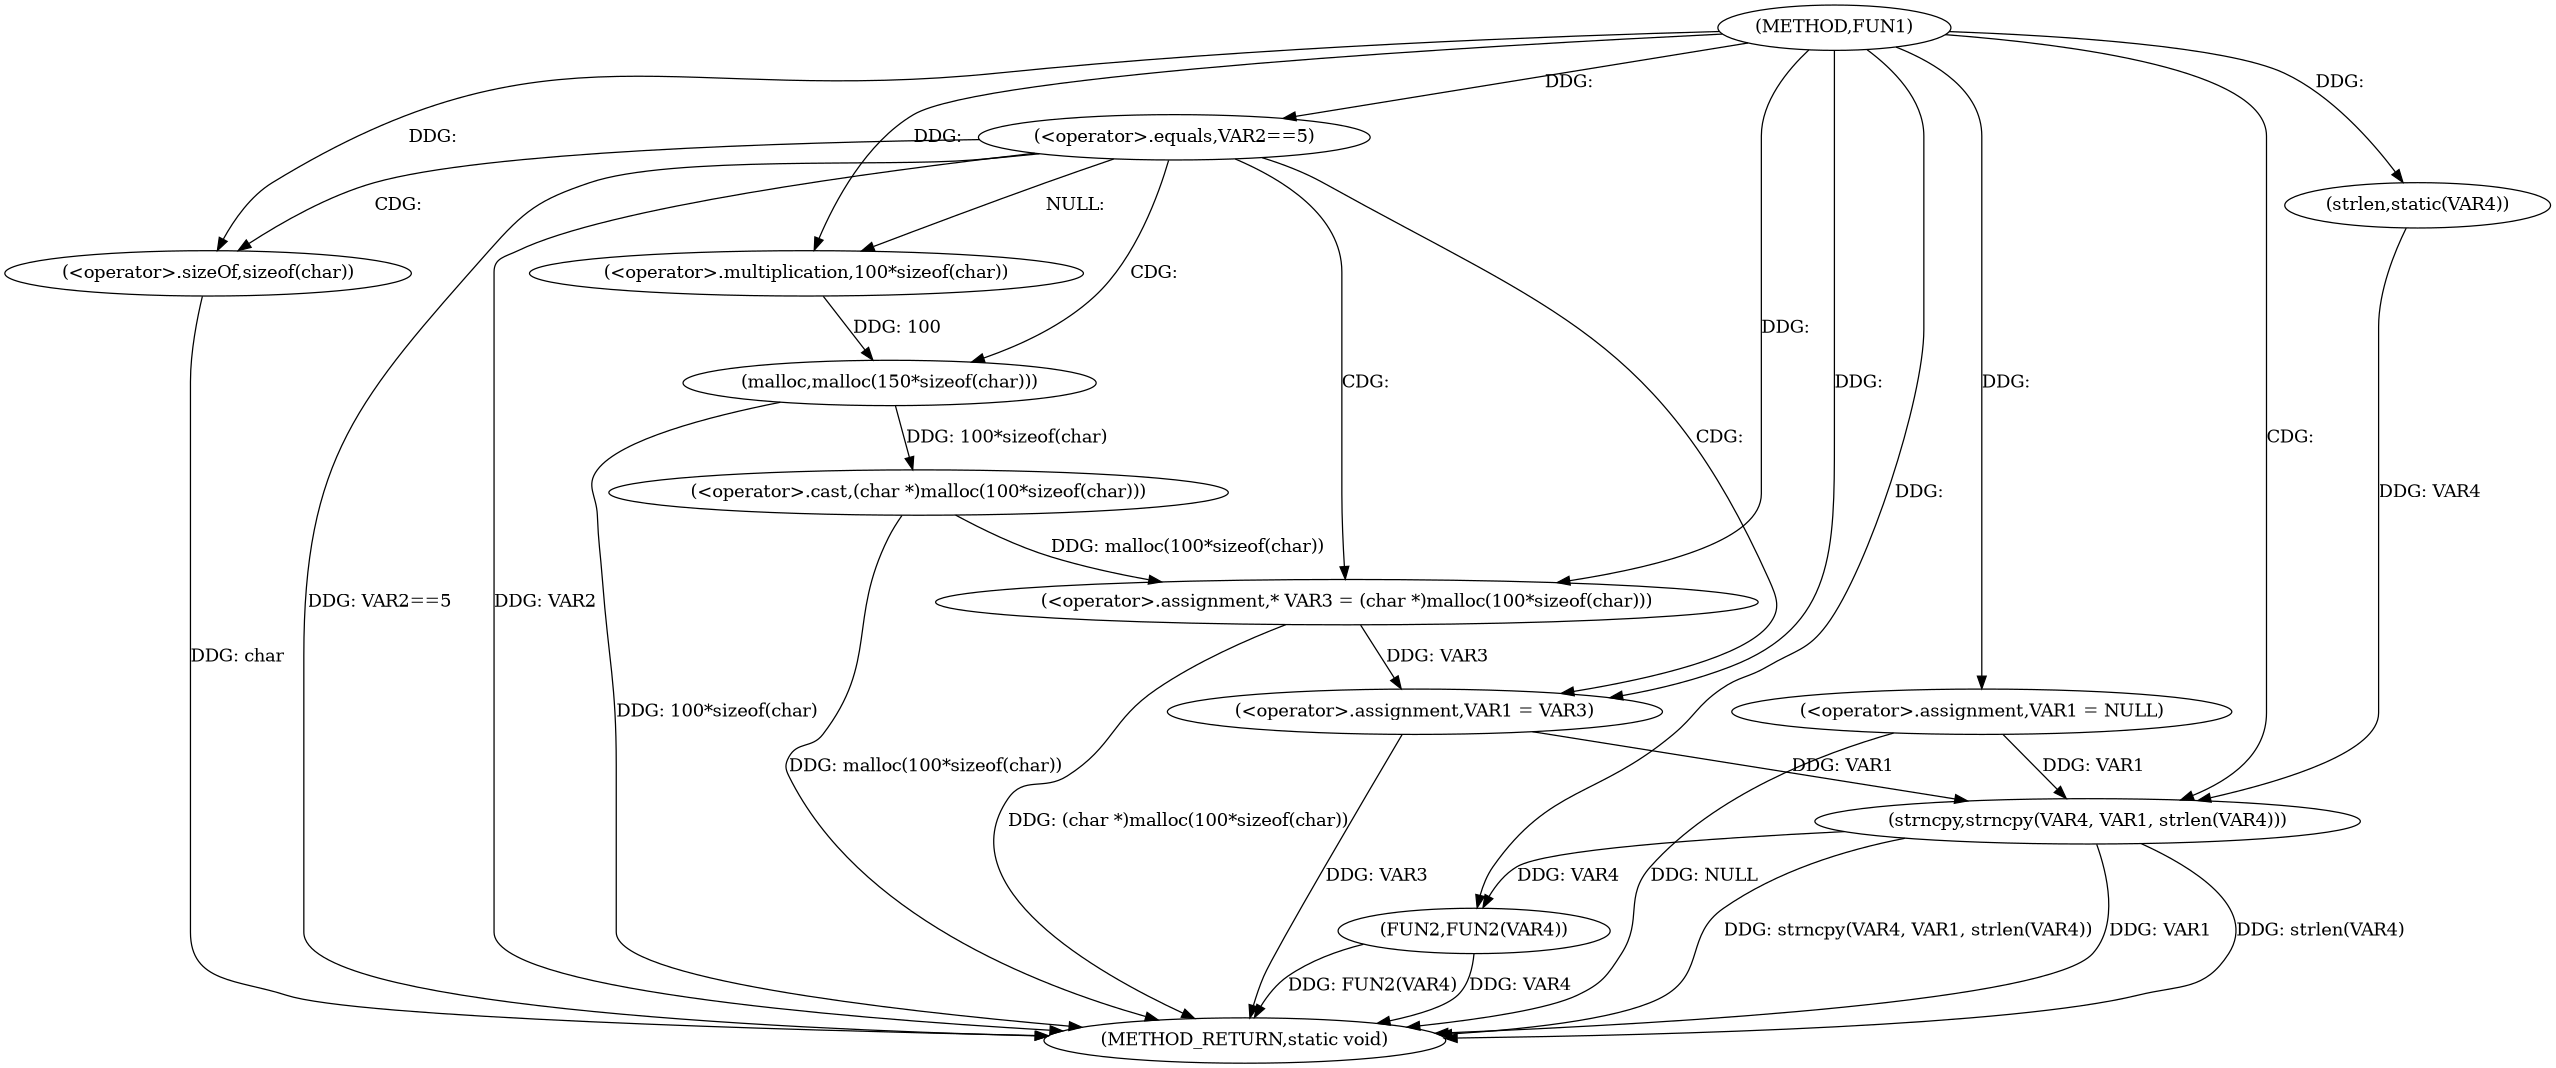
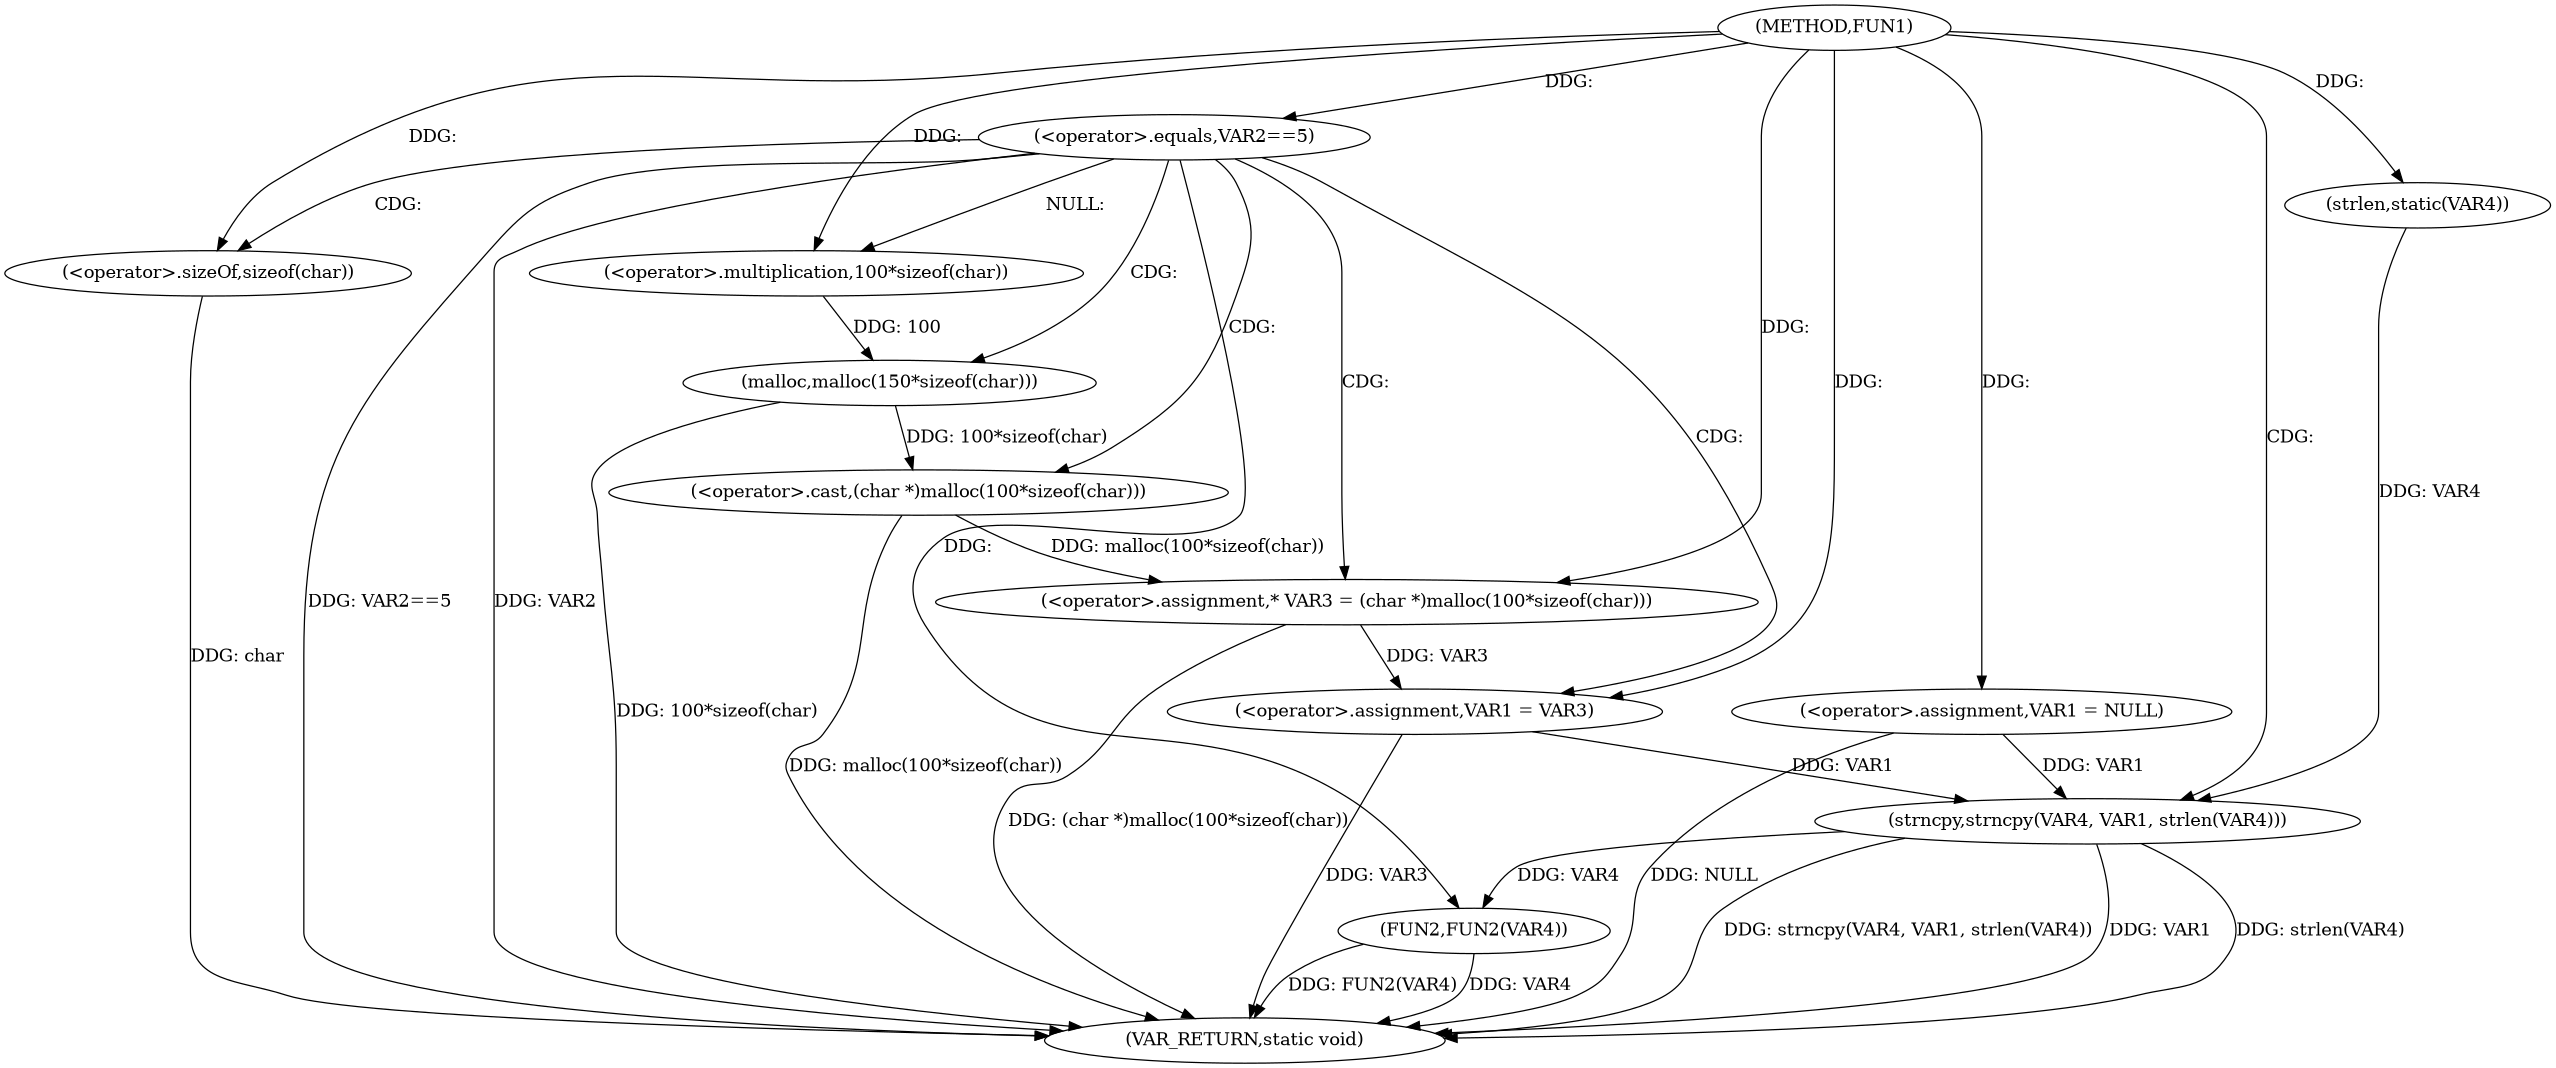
edge "(<operator>.equals,VAR2==5)" -> "(<operator>.cast,(char *)malloc(100*sizeof(char)))": added, label "CDG:"
edge "(METHOD,FUN1)" -> "(FUN2,FUN2(VAR4))": now "(<operator>.equals,VAR2==5)" -> "(FUN2,FUN2(VAR4))"
node "(METHOD_RETURN,static void)": label "(METHOD_RETURN,static void)" -> "(VAR_RETURN,static void)"
